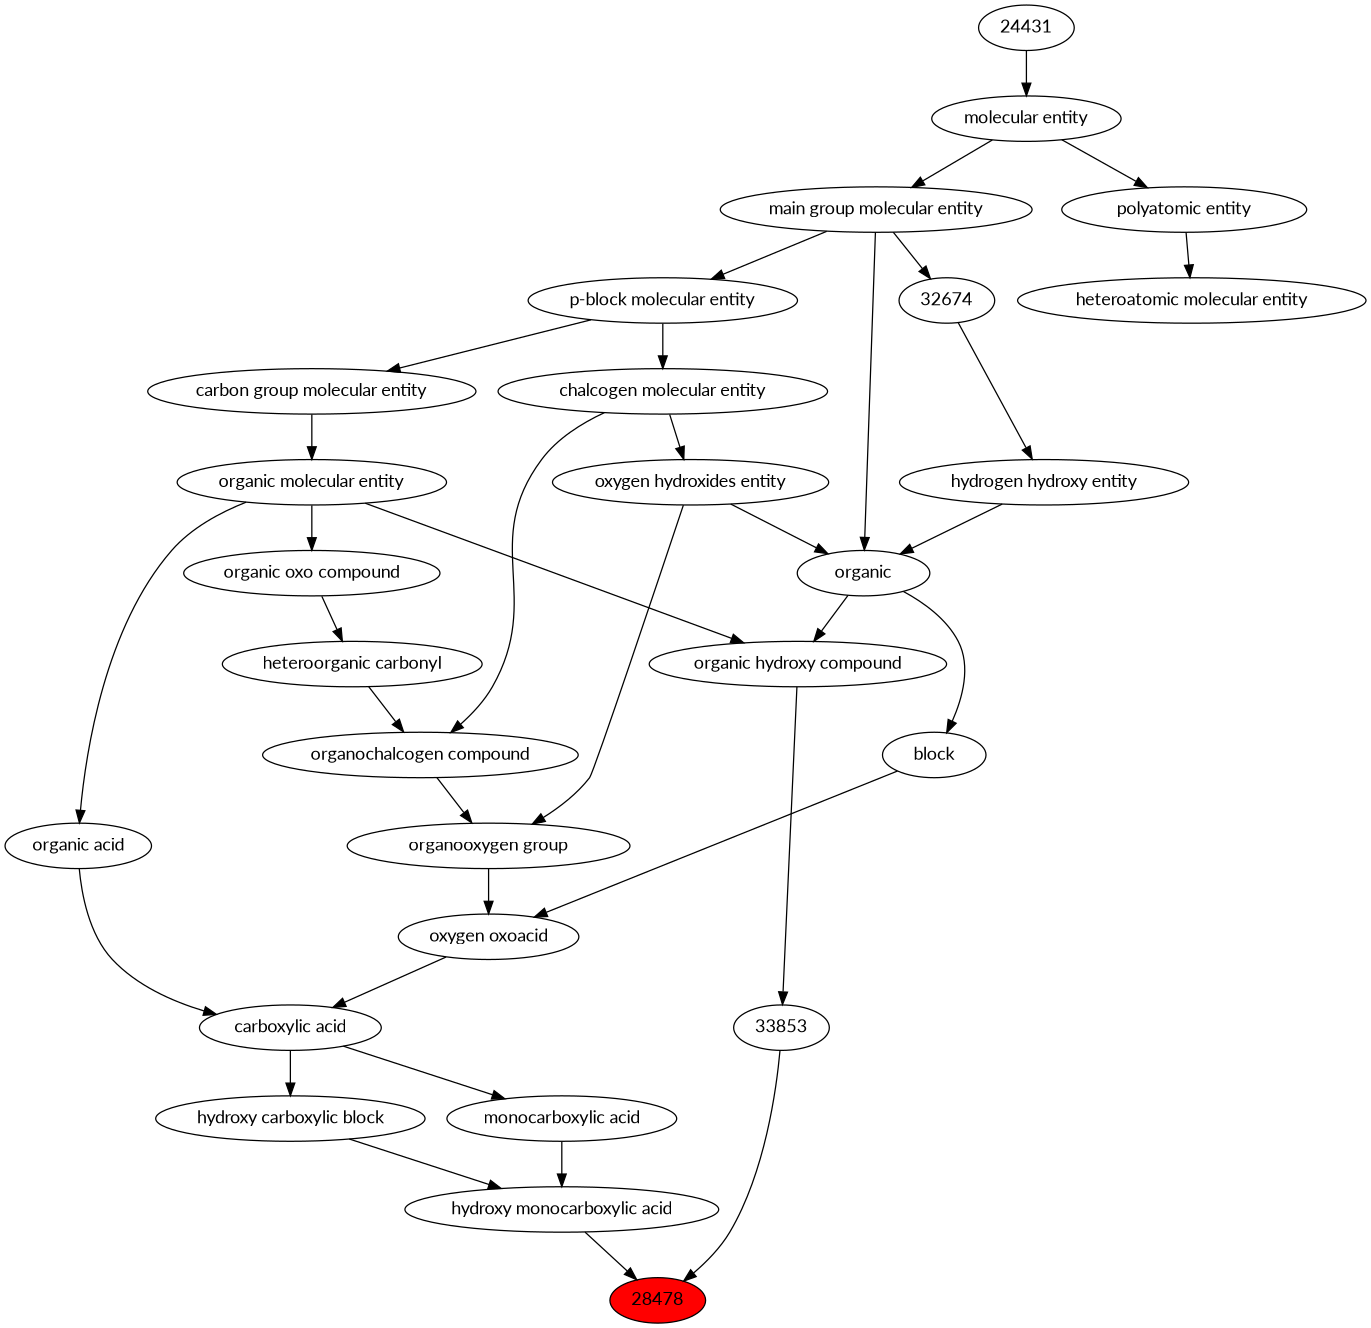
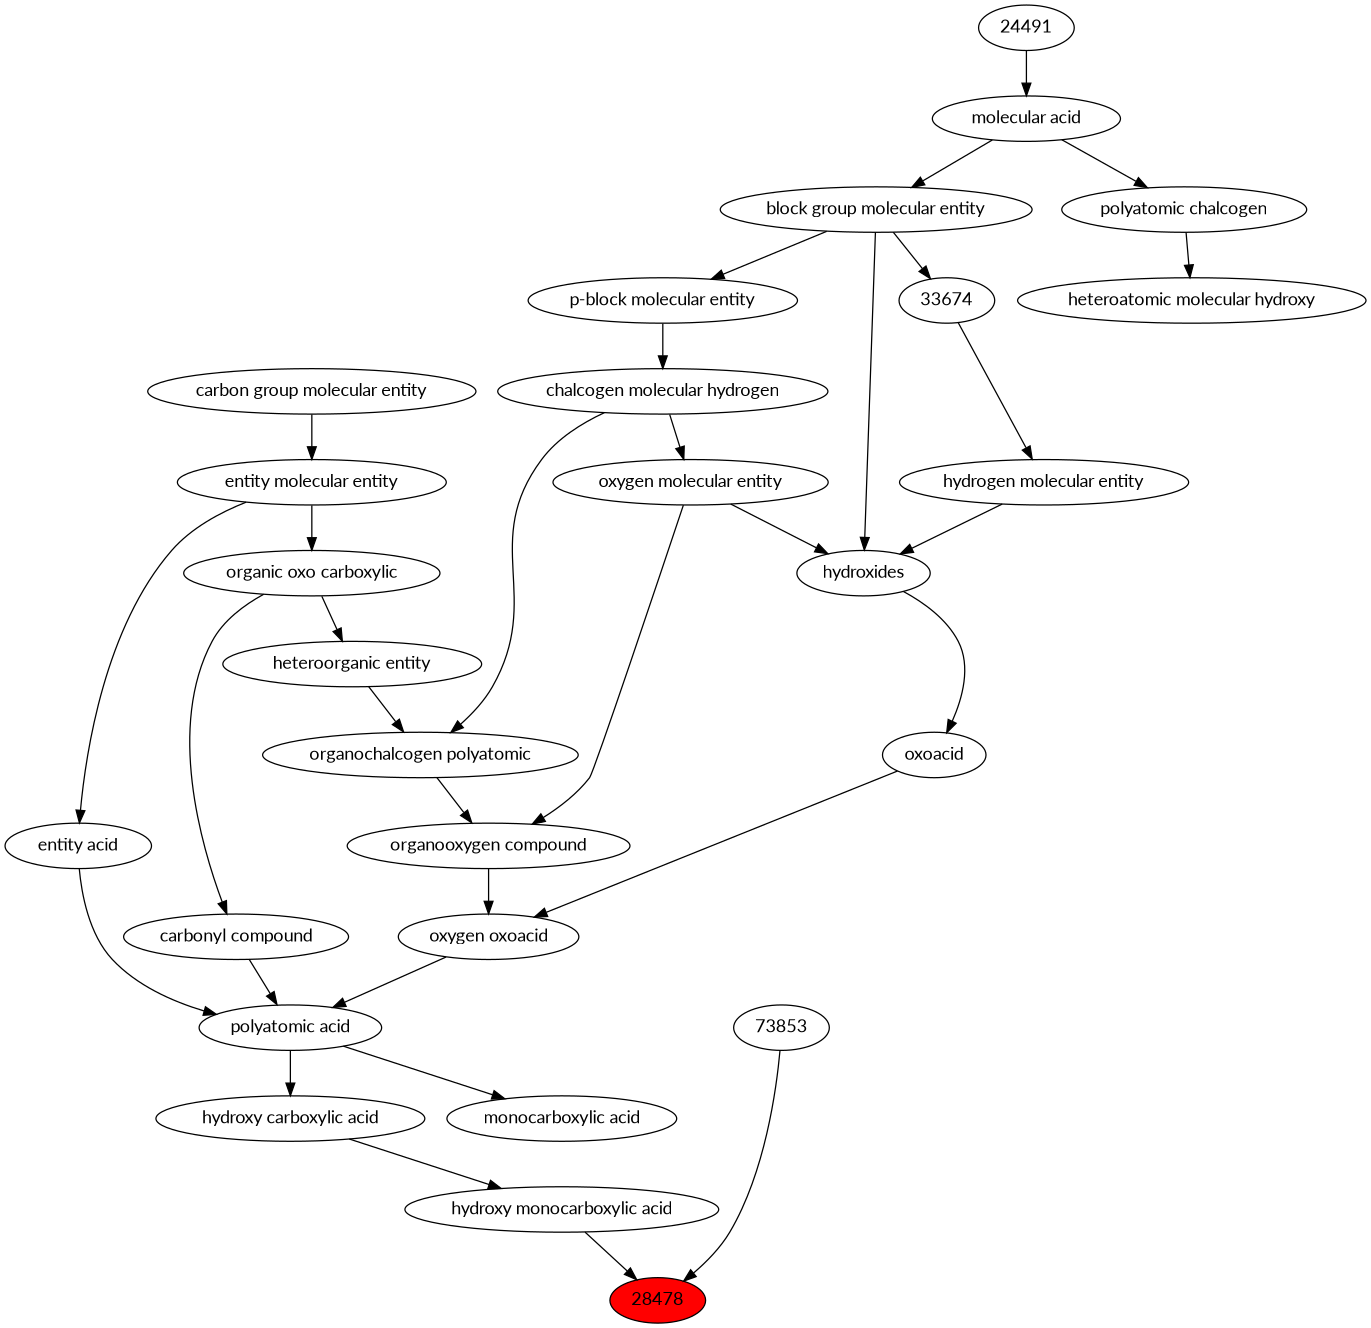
node "24431": label "24431" -> "24491"
node "molecular entity": label "molecular entity" -> "molecular acid"
node "main group molecular entity": label "main group molecular entity" -> "block group molecular entity"
node "polyatomic entity": label "polyatomic entity" -> "polyatomic chalcogen"
node "32674": label "32674" -> "33674"
node "heteroatomic molecular entity": label "heteroatomic molecular entity" -> "heteroatomic molecular hydroxy"
edge "p-block molecular entity" -> "carbon group molecular entity": removed
node "chalcogen molecular entity": label "chalcogen molecular entity" -> "chalcogen molecular hydrogen"
node "organic molecular entity": label "organic molecular entity" -> "entity molecular entity"
node "oxygen hydroxides entity": label "oxygen hydroxides entity" -> "oxygen molecular entity"
node "hydrogen hydroxy entity": label "hydrogen hydroxy entity" -> "hydrogen molecular entity"
node "organic oxo compound": label "organic oxo compound" -> "organic oxo carboxylic"
node "organic": label "organic" -> "hydroxides"
node "heteroorganic carbonyl": label "heteroorganic carbonyl" -> "heteroorganic entity"
node "organic hydroxy compound": removed
node "organochalcogen compound": label "organochalcogen compound" -> "organochalcogen polyatomic"
node "block": label "block" -> "oxoacid"
node "organic acid": label "organic acid" -> "entity acid"
node "organooxygen group": label "organooxygen group" -> "organooxygen compound"
node "carbonyl compound": added
node "carboxylic acid": label "carboxylic acid" -> "polyatomic acid"
node "33853": label "33853" -> "73853"
node "hydroxy carboxylic block": label "hydroxy carboxylic block" -> "hydroxy carboxylic acid"
edge "monocarboxylic acid" -> "hydroxy monocarboxylic acid": removed
